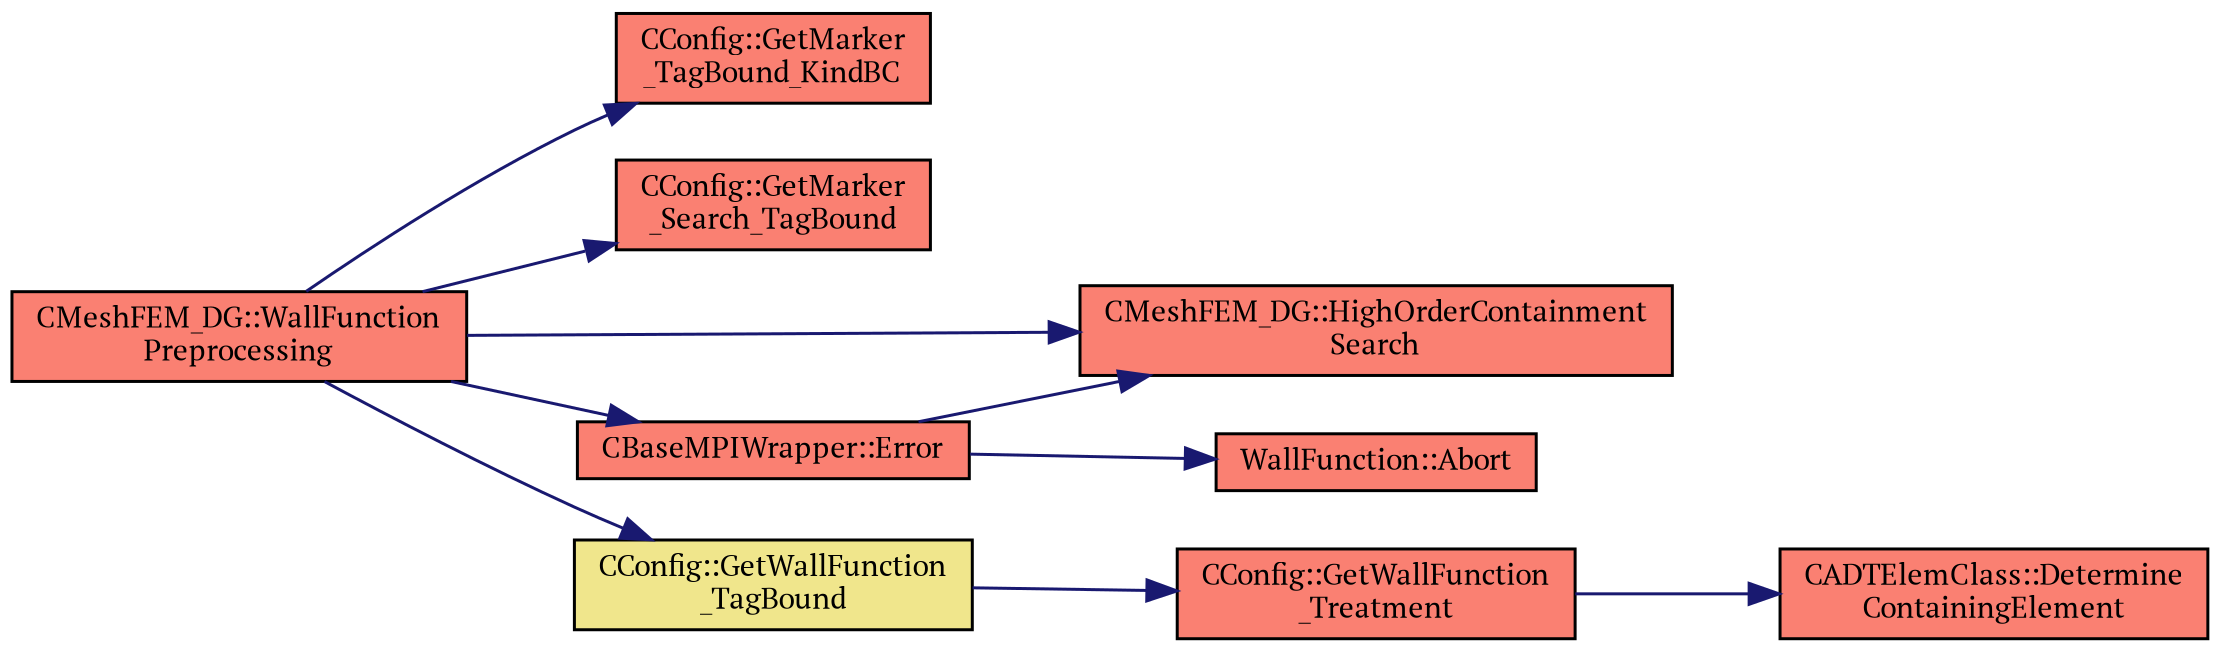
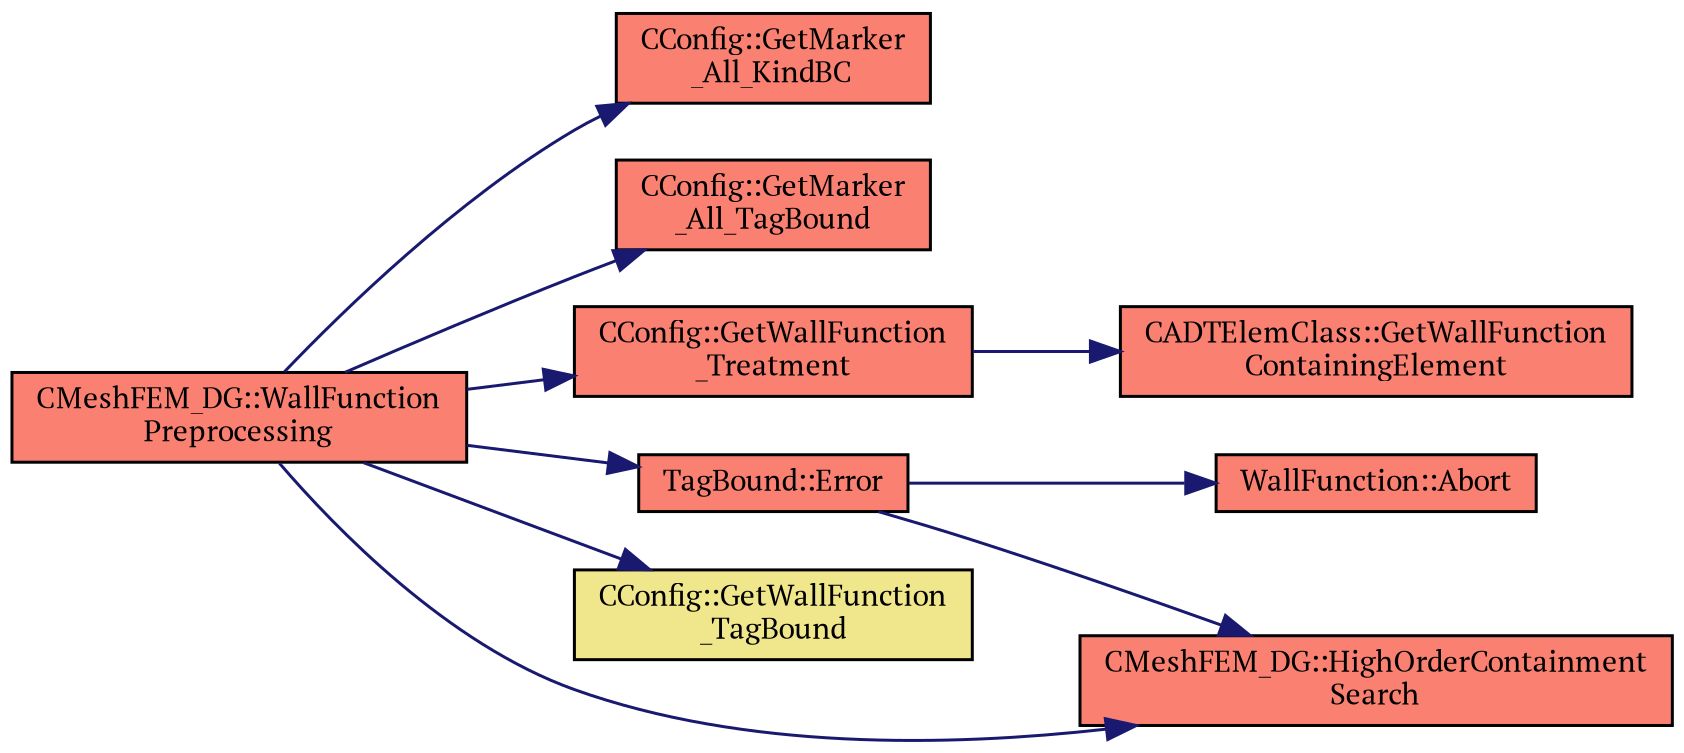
node "CConfig::GetMarker _TagBound_KindBC": label "CConfig::GetMarker _TagBound_KindBC" -> "CConfig::GetMarker _All_KindBC"
node "CConfig::GetMarker _Search_TagBound": label "CConfig::GetMarker _Search_TagBound" -> "CConfig::GetMarker _All_TagBound"
node "CBaseMPIWrapper::Error": label "CBaseMPIWrapper::Error" -> "TagBound::Error"
edge "CConfig::GetWallFunction _TagBound" -> "CConfig::GetWallFunction _Treatment": now "CMeshFEM_DG::WallFunction Preprocessing" -> "CConfig::GetWallFunction _Treatment"
node "CADTElemClass::Determine ContainingElement": label "CADTElemClass::Determine ContainingElement" -> "CADTElemClass::GetWallFunction ContainingElement"
